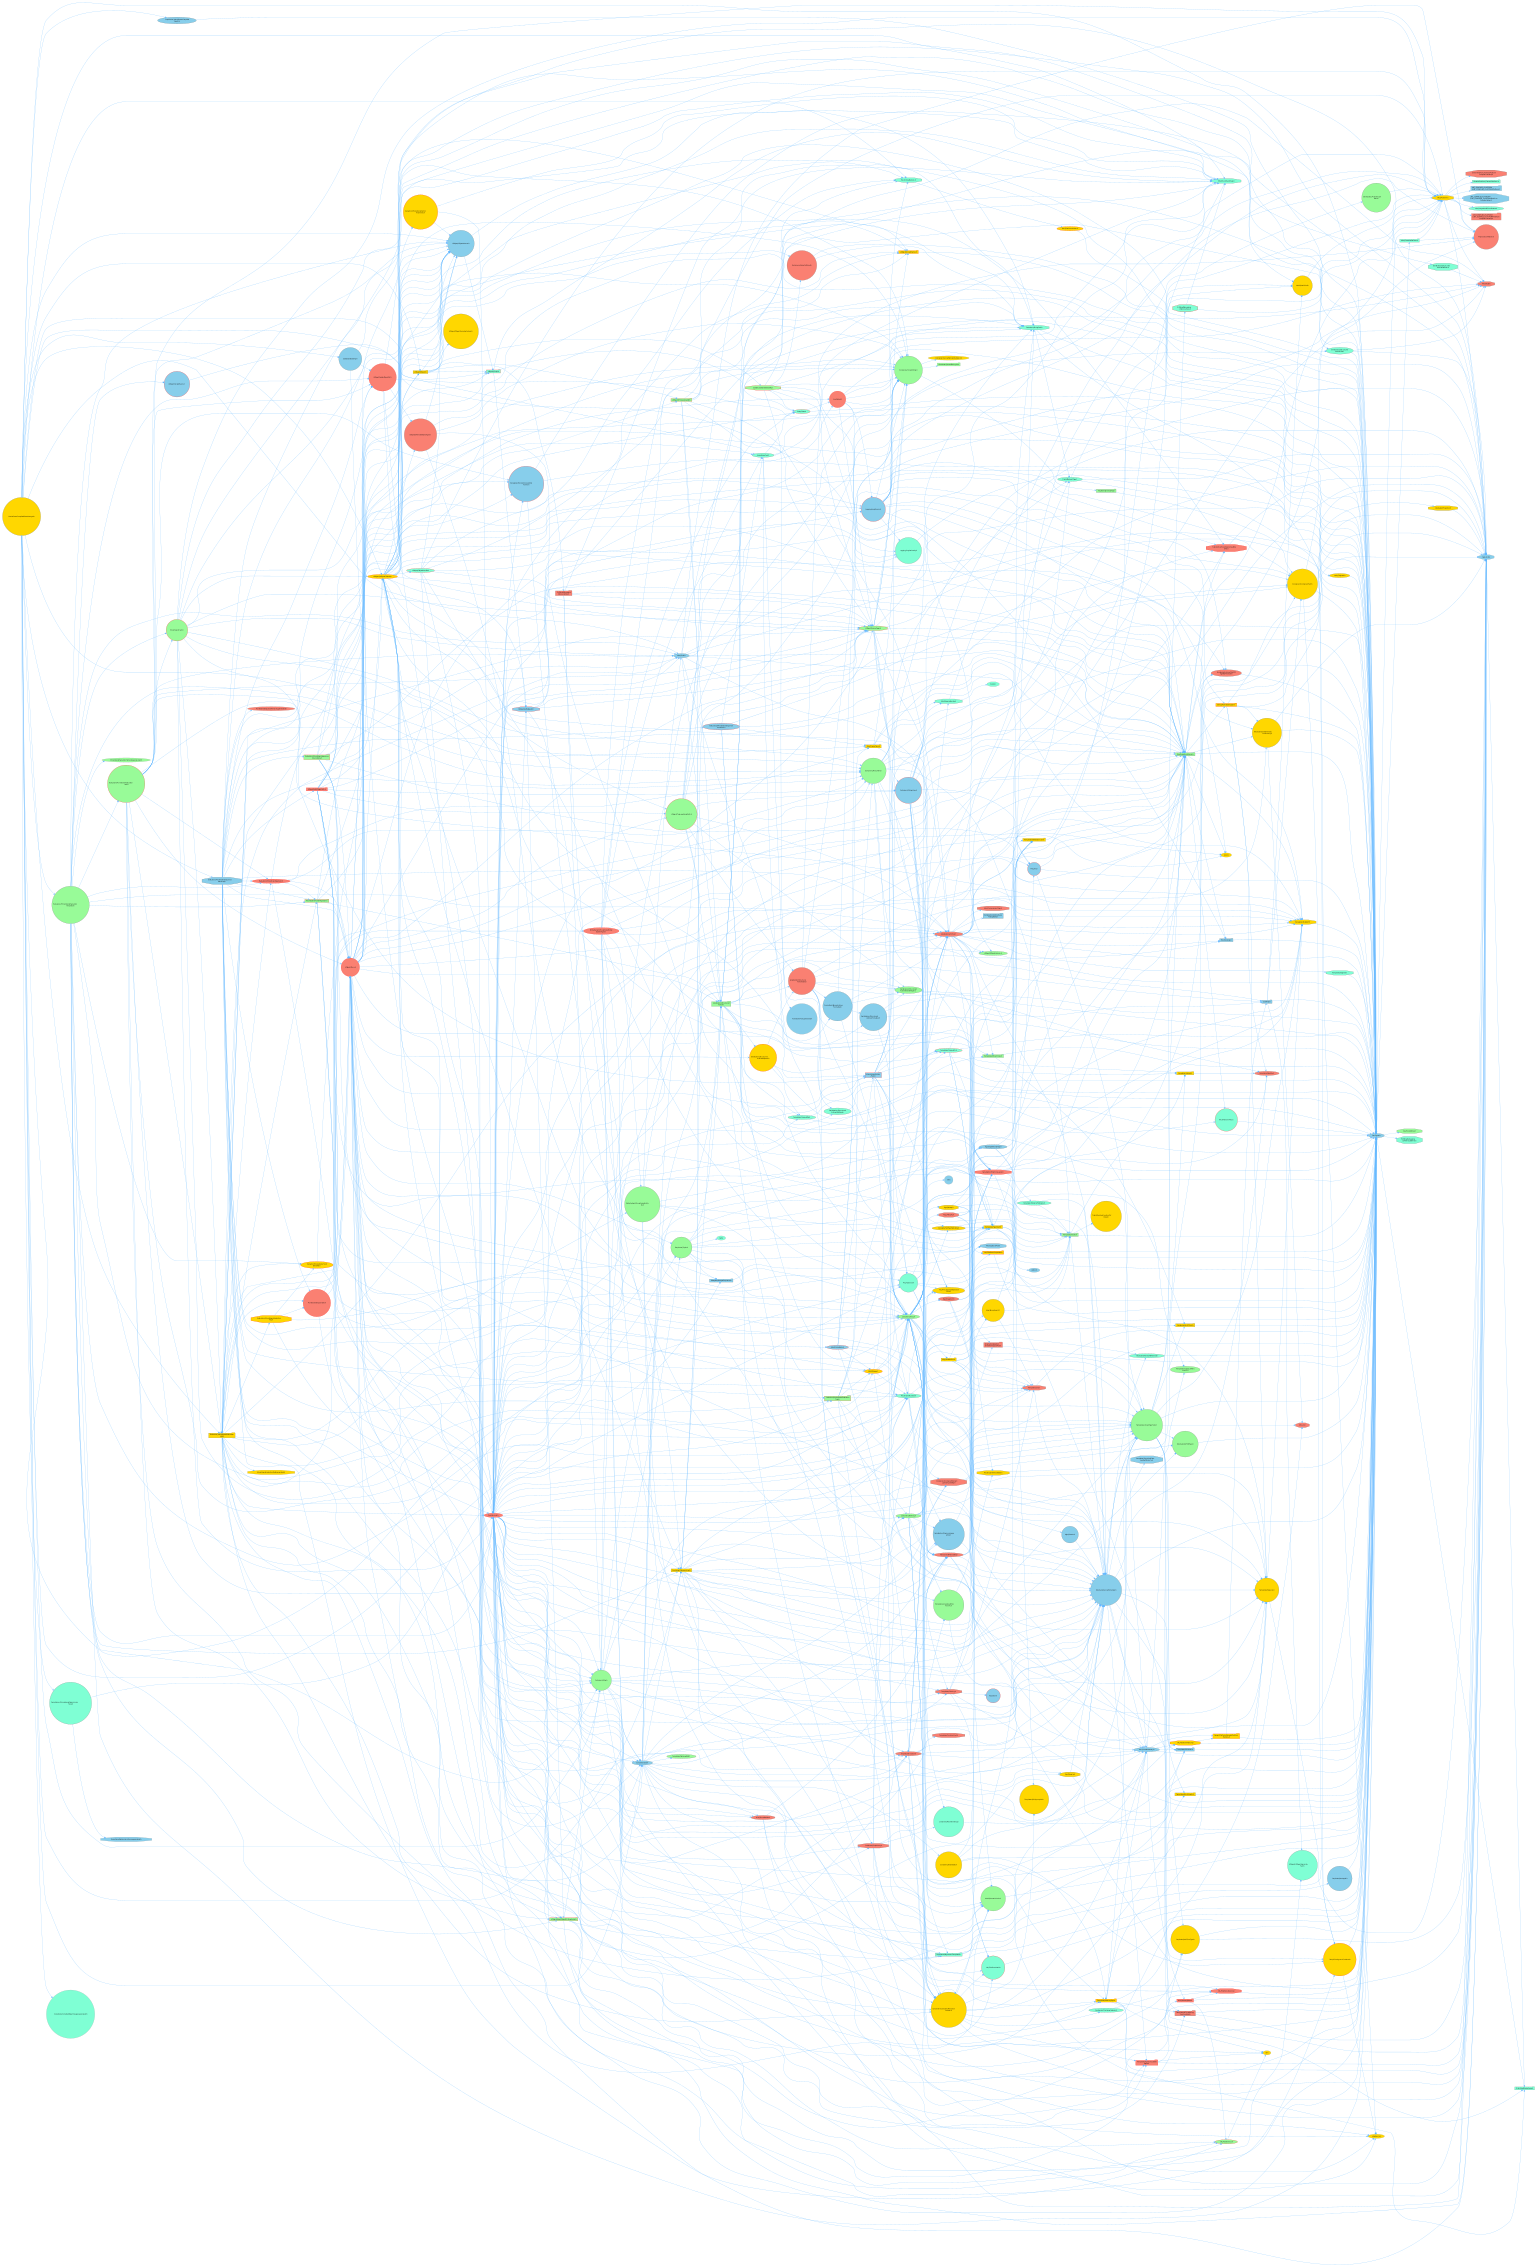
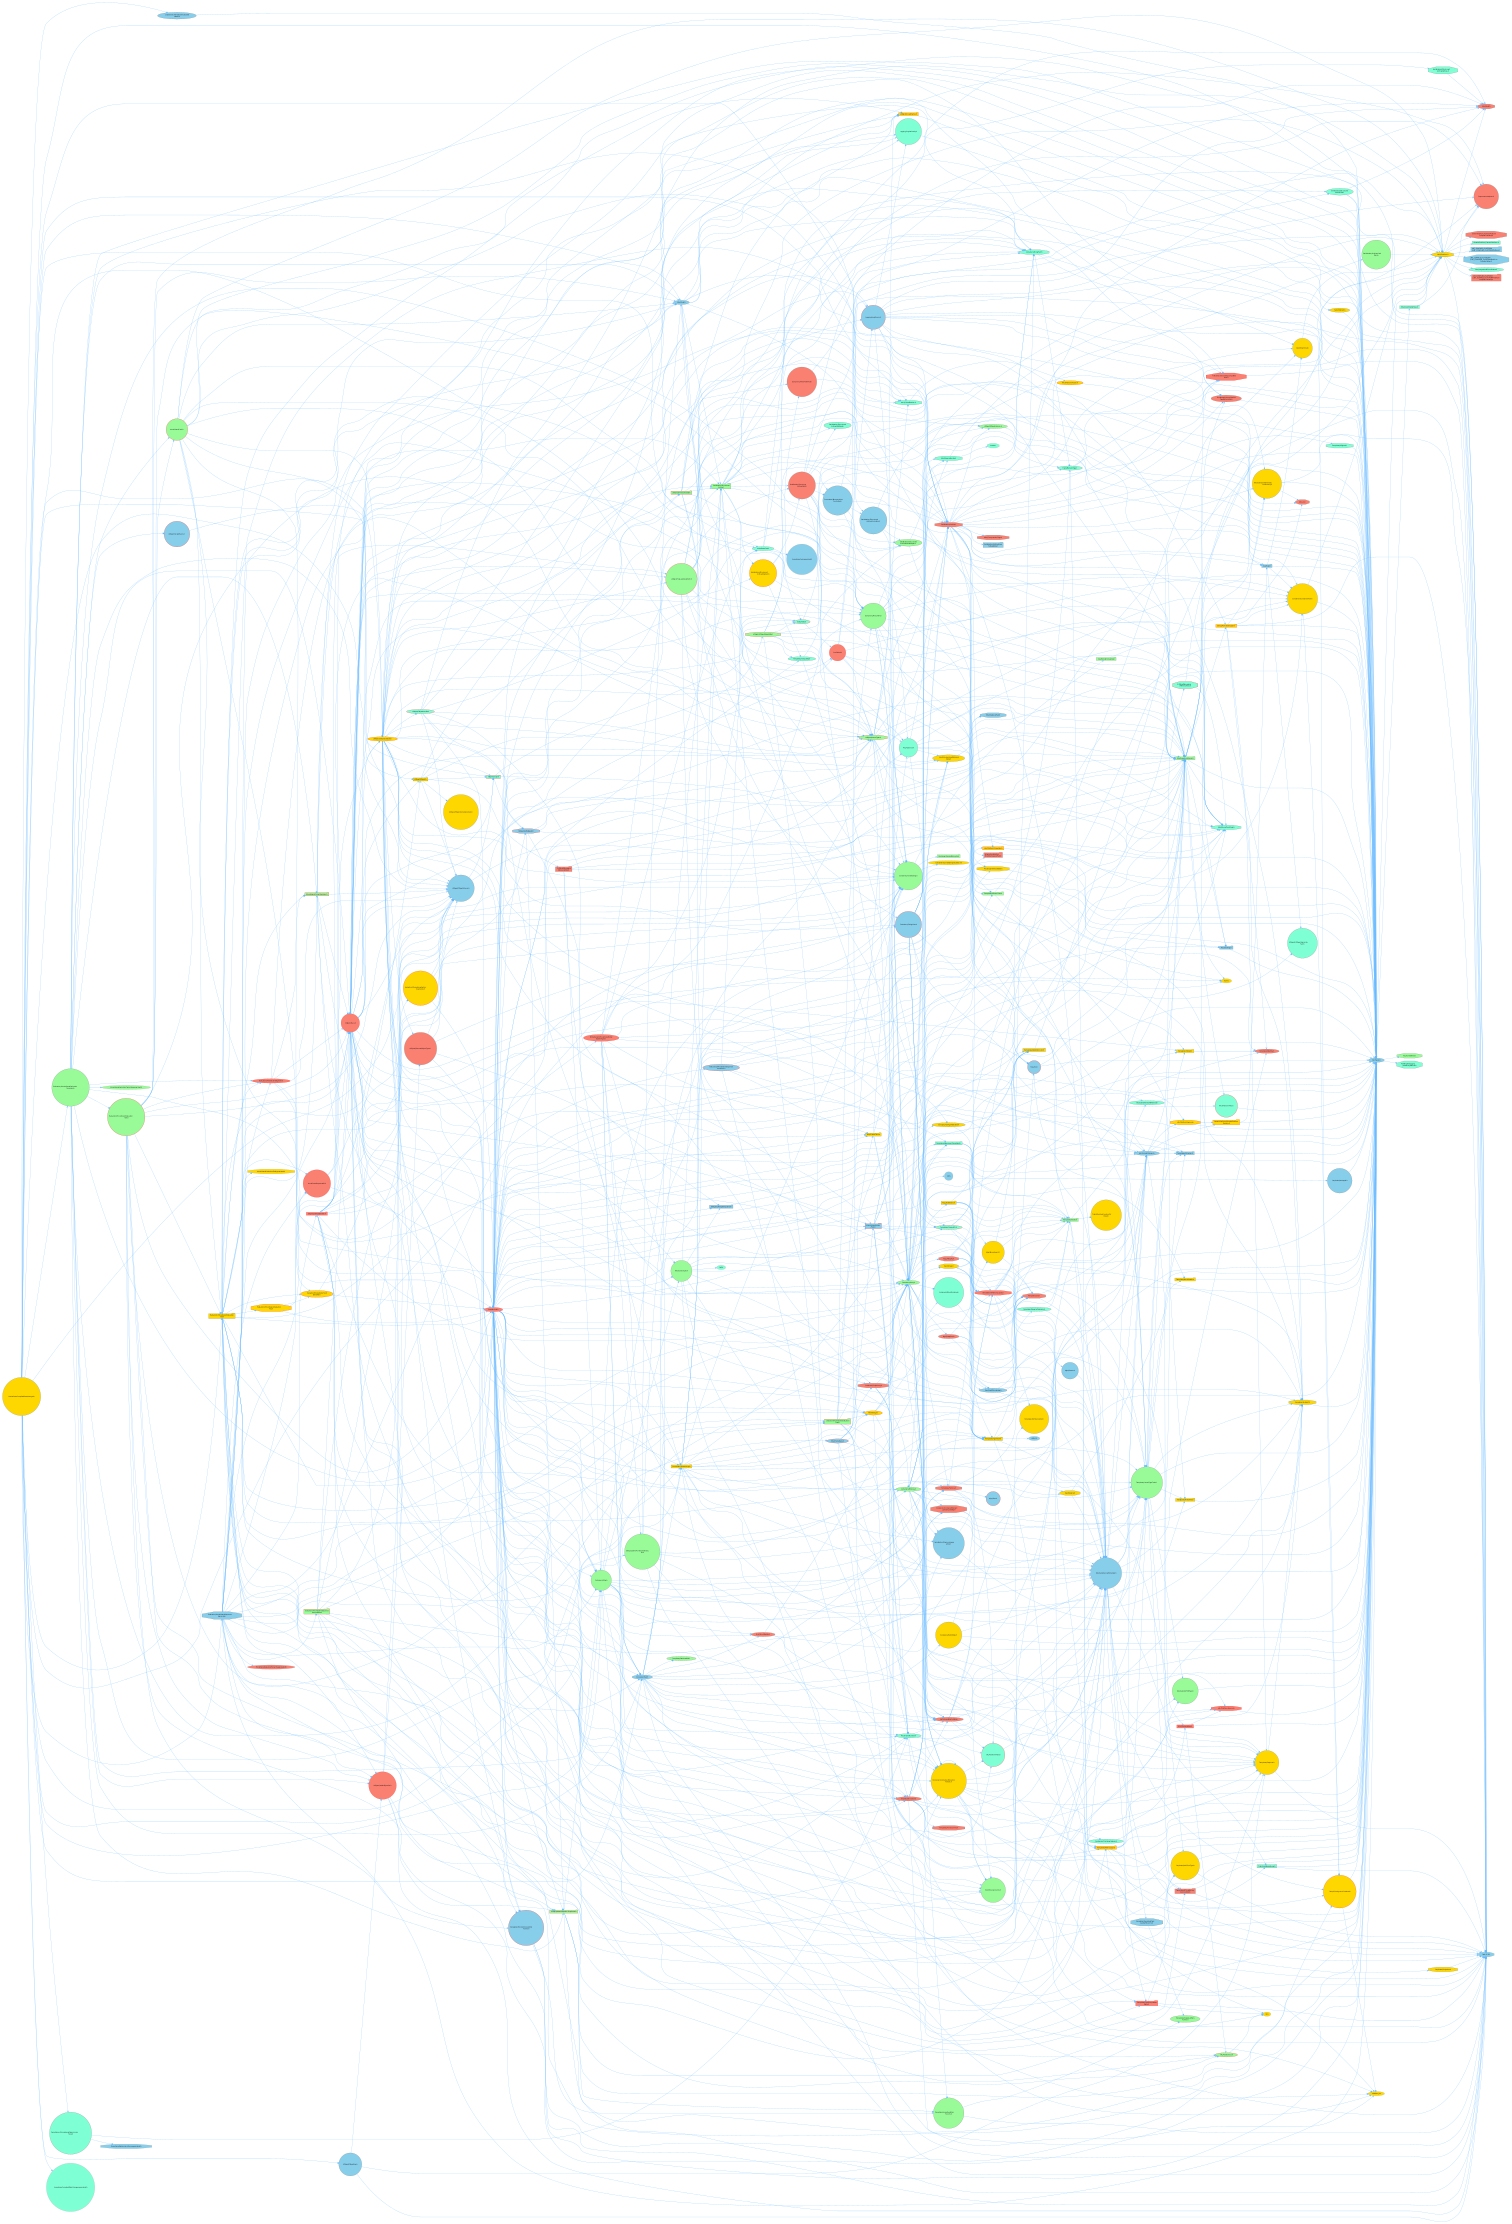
edge "Evaluation/MovieSceneEvaluation Key.h" -> "Templates/TypeHash.h": now "CoreMinimal.h" -> "Templates/TypeHash.h"
edge "type_traits" -> "Traits/UseBitwiseSwap.h": reversed
